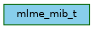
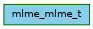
node "mlme_mib_t": label "mlme_mib_t" -> "mlme_mlme_t"
